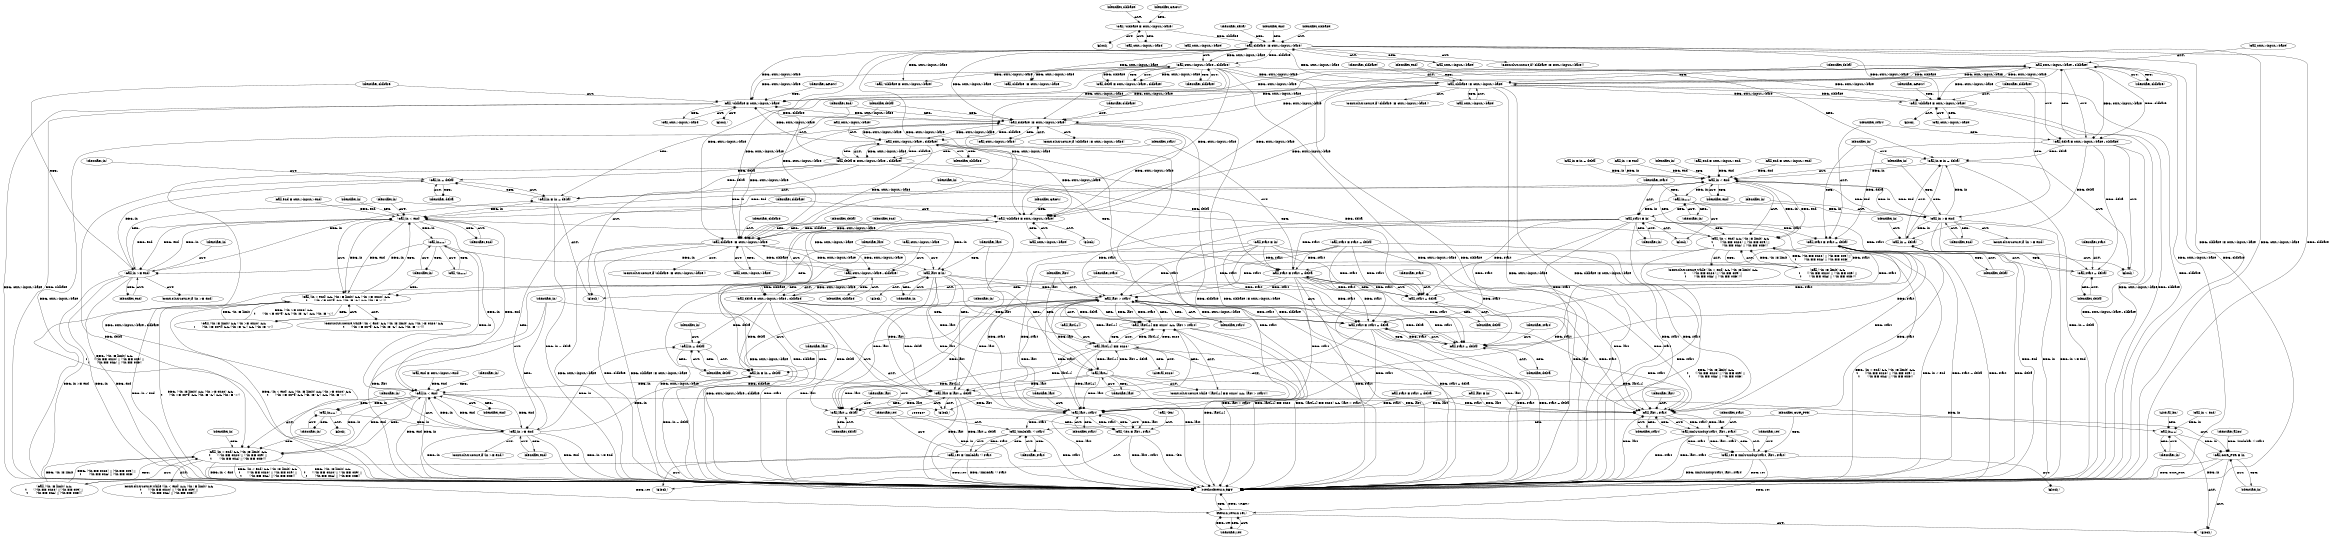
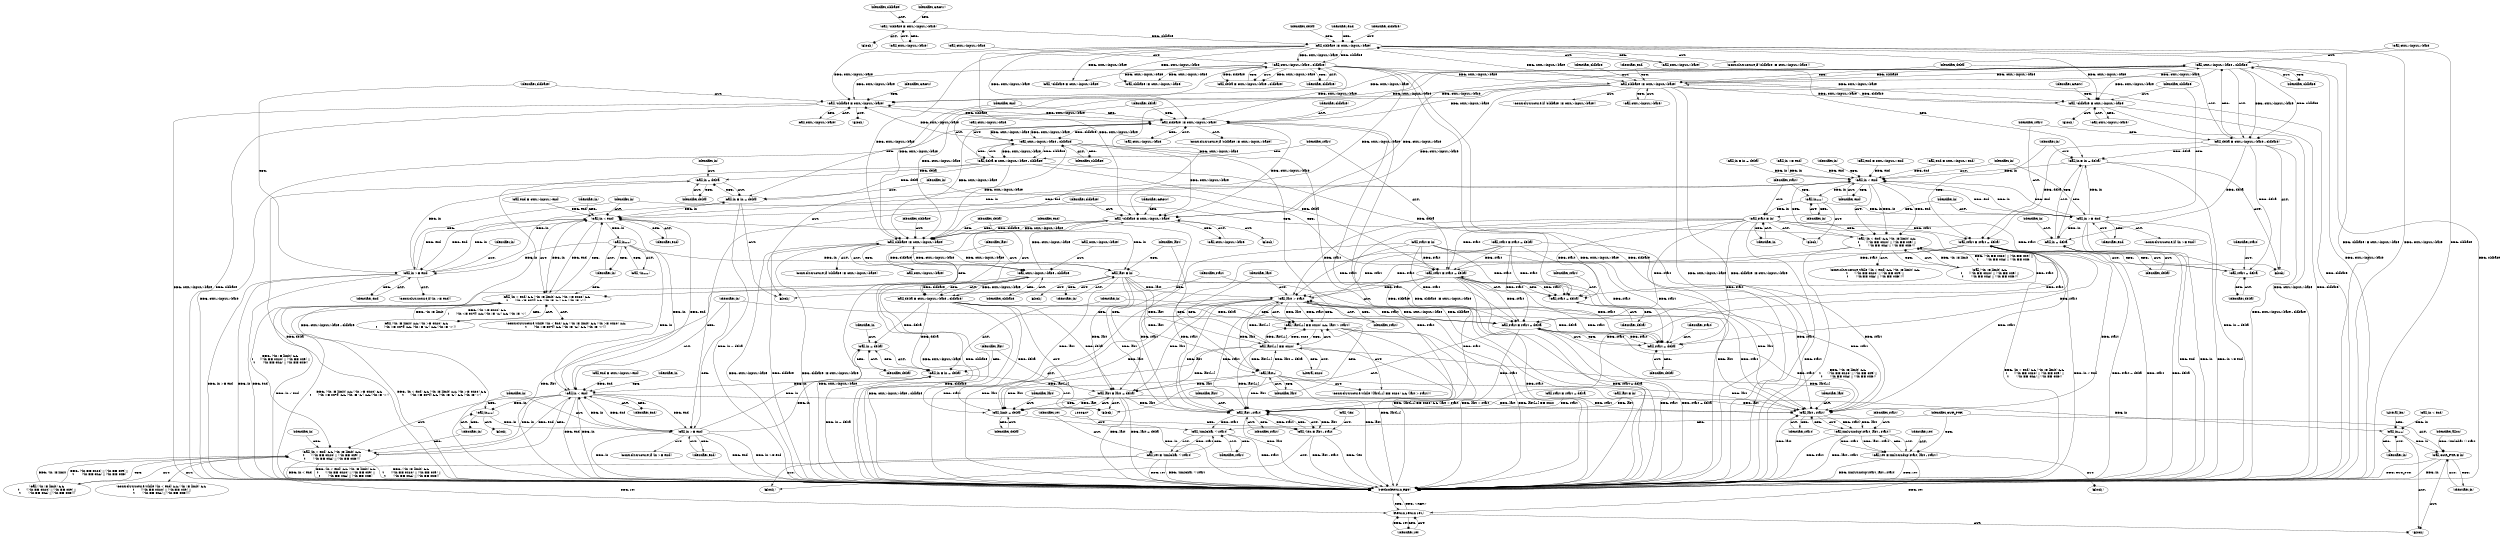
node "(Call,last[-1])": removed
edge "(Call,last--)" -> "(Call,last > start)": arrowhead box -> normal
node "(Call,last + delta)": label "(Call,last + delta)" -> "(Call,limit + delta)"
